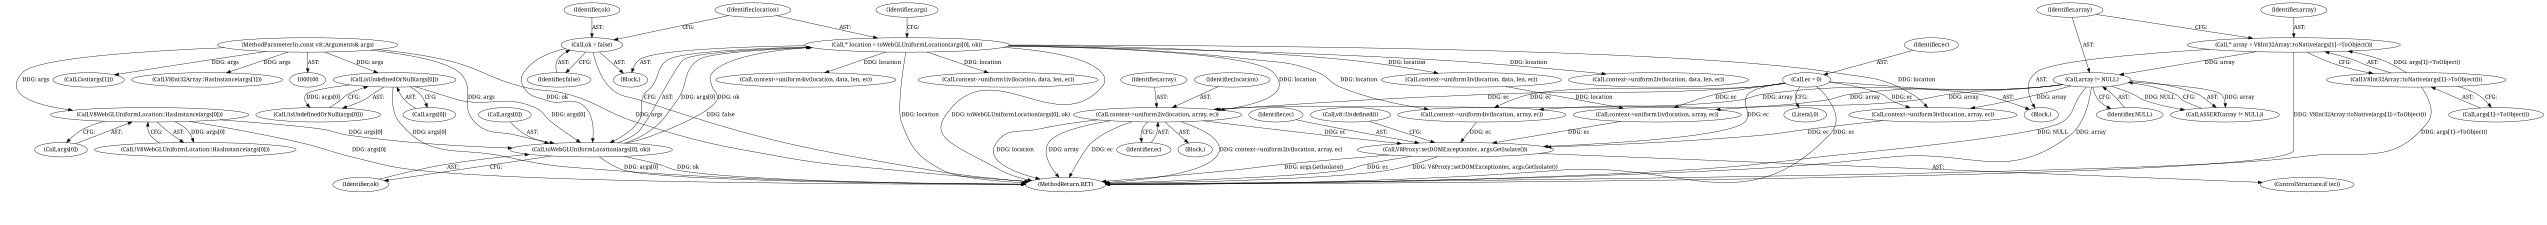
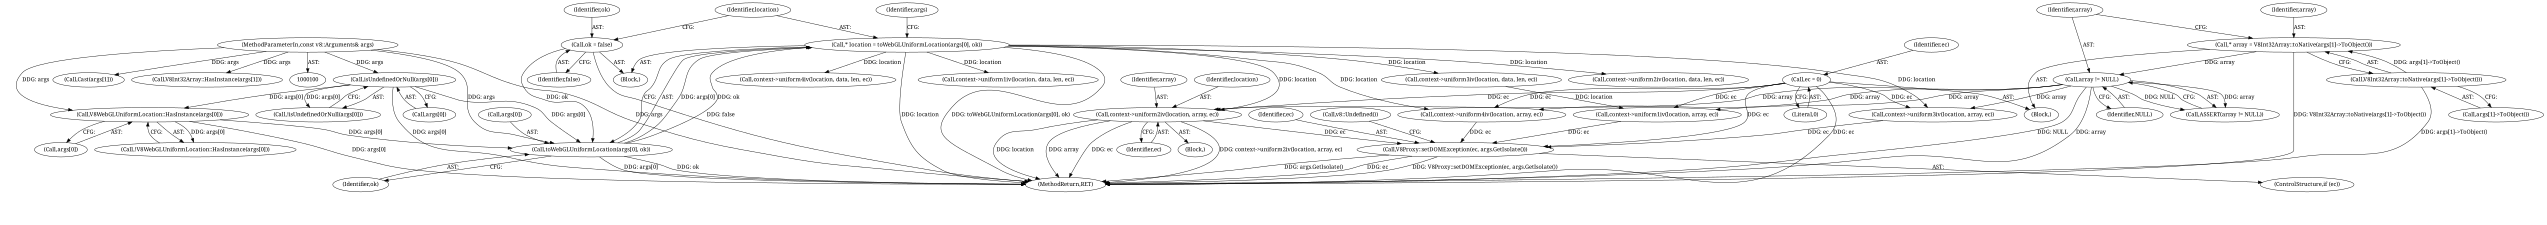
edge "(Call,isUndefinedOrNull(args[0]))" -> "(Call,V8WebGLUniformLocation::HasInstance(args[0]))": added, label "DDG: args[0]"
edge "(Literal,0)" -> "(Call,ec = 0)": added, label "AST:"
